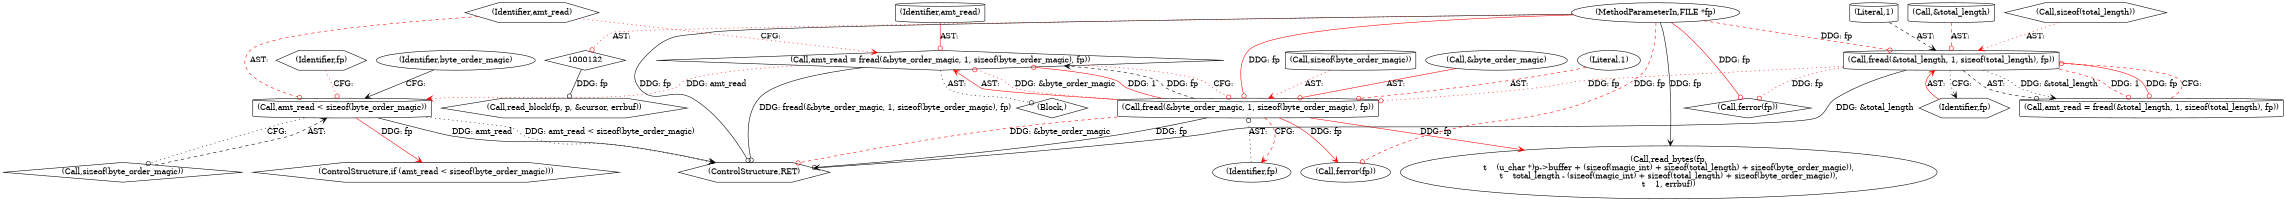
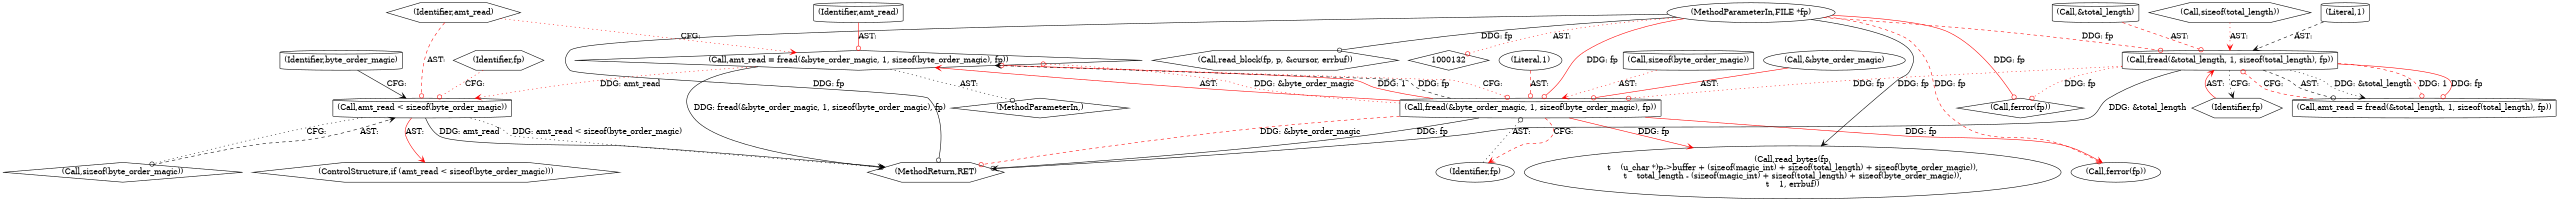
node "(Identifier,byte_order_magic)": shape ellipse -> cylinder
edge "1000132" -> "(Call,read_block(fp, p, &cursor, errbuf))": now "(MethodParameterIn,FILE *fp)" -> "(Call,read_block(fp, p, &cursor, errbuf))"
node "(Block,)": label "(Block,)" -> "(MethodParameterIn,)"
edge "(Call,amt_read < sizeof(byte_order_magic))" -> "(ControlStructure,if (amt_read < sizeof(byte_order_magic)))": label "DDG: fp" -> "AST: "
node "(ControlStructure,RET)": label "(ControlStructure,RET)" -> "(MethodReturn,RET)"
